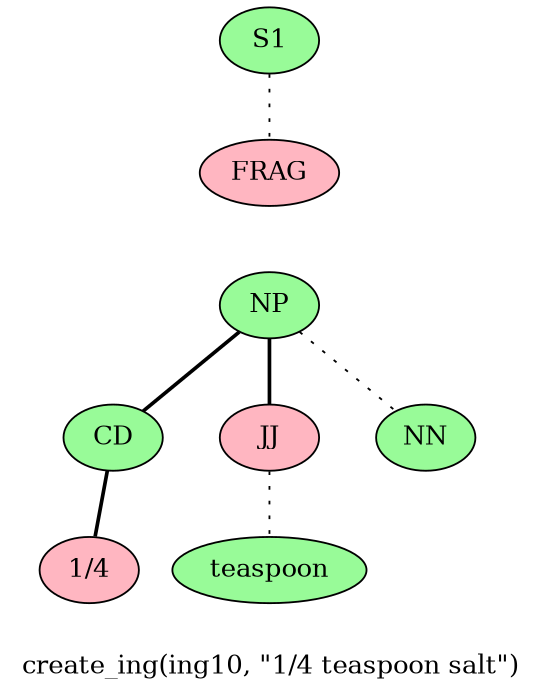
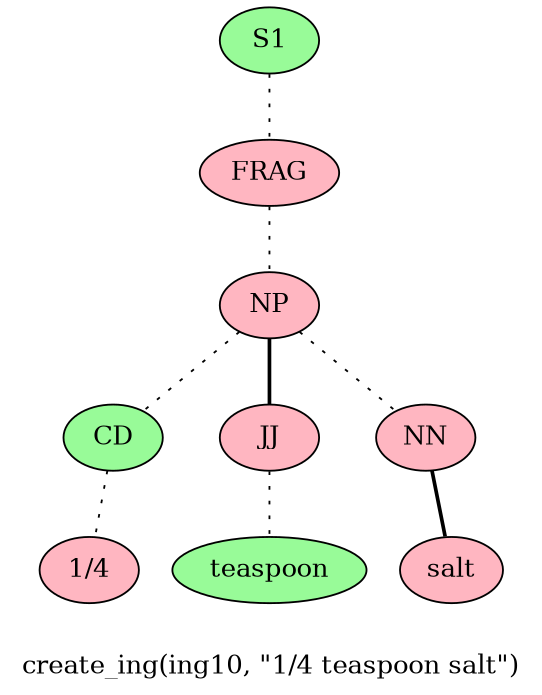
edge "FRAG" -- "NP": added
node "NP": fillcolor palegreen -> lightpink
edge "NP" -- "CD": style bold -> dotted
node "NN": fillcolor palegreen -> lightpink
edge "CD" -- "1/4": style bold -> dotted
node "salt": added
